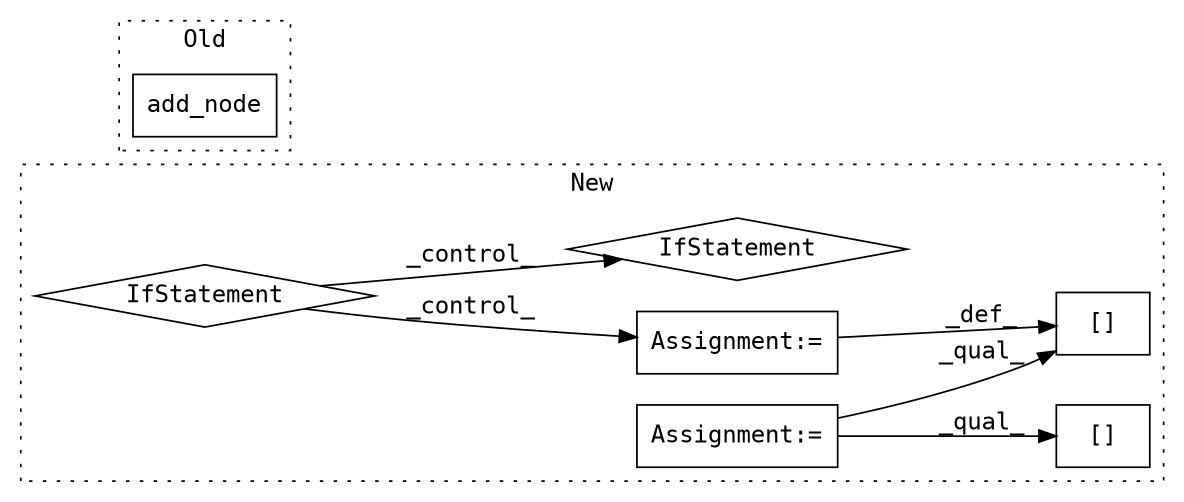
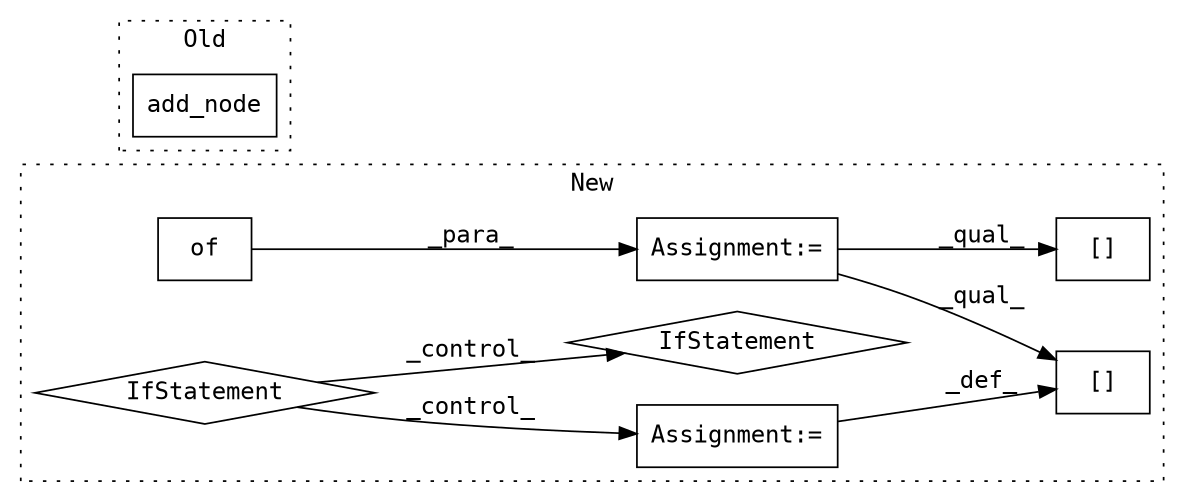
node "of": added
